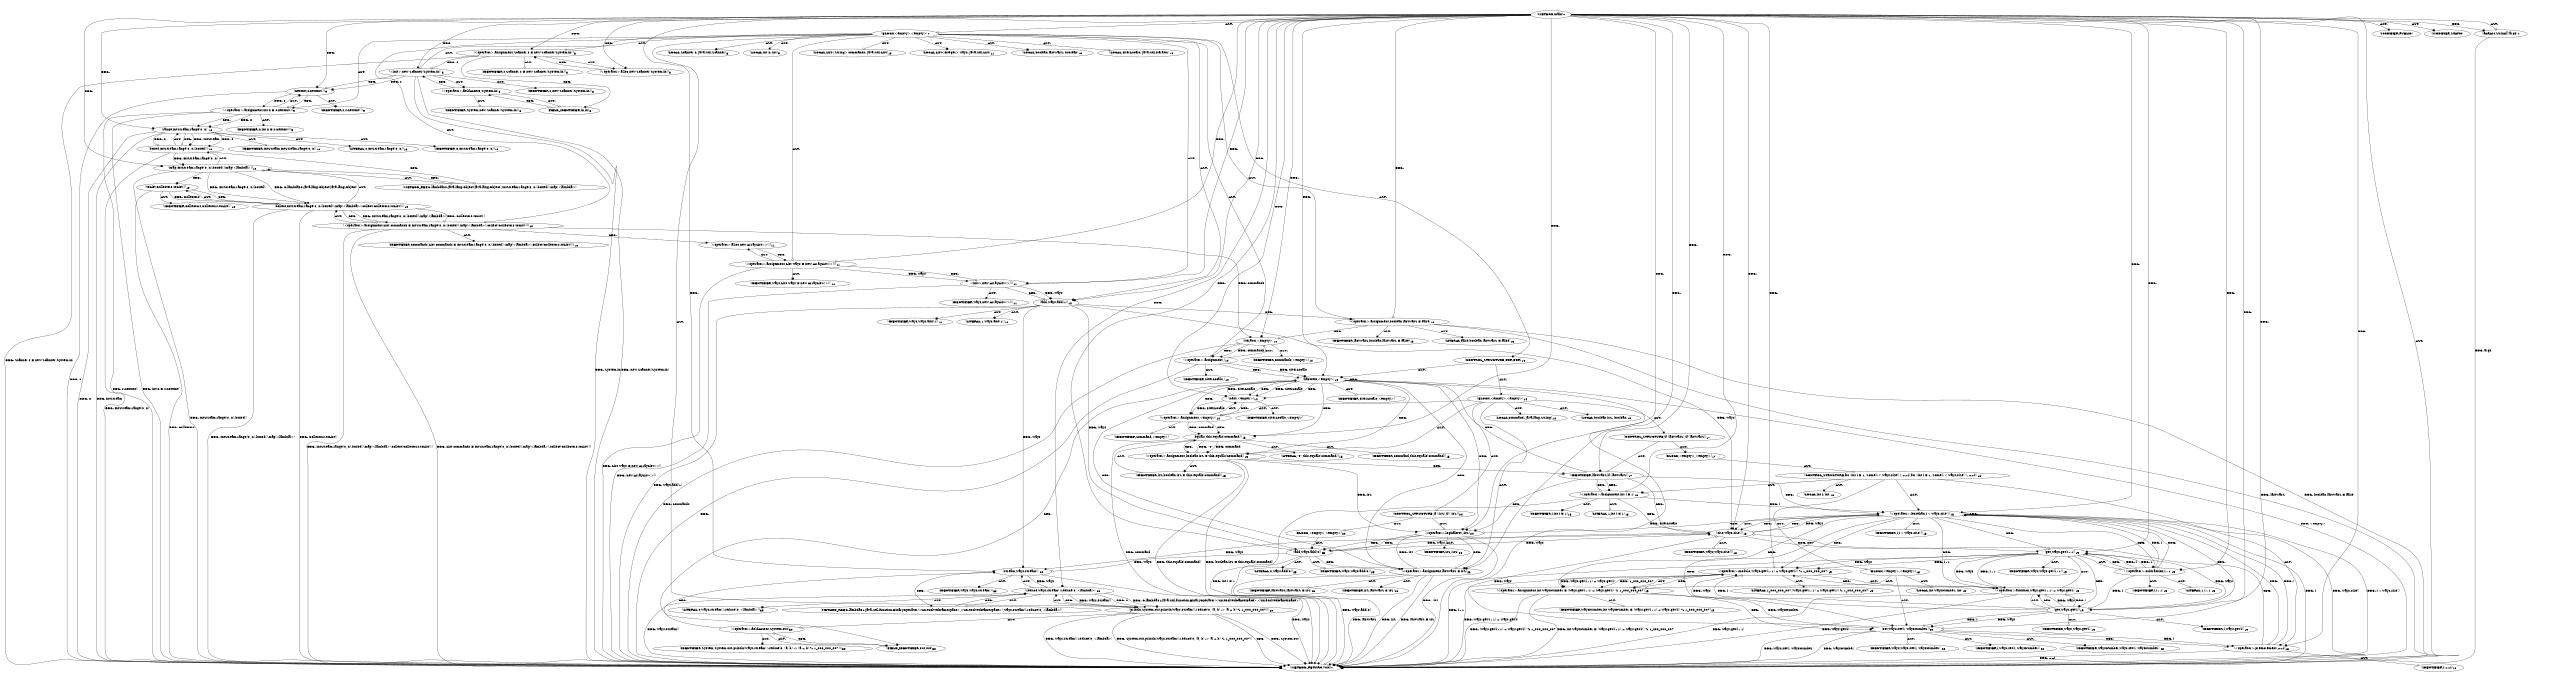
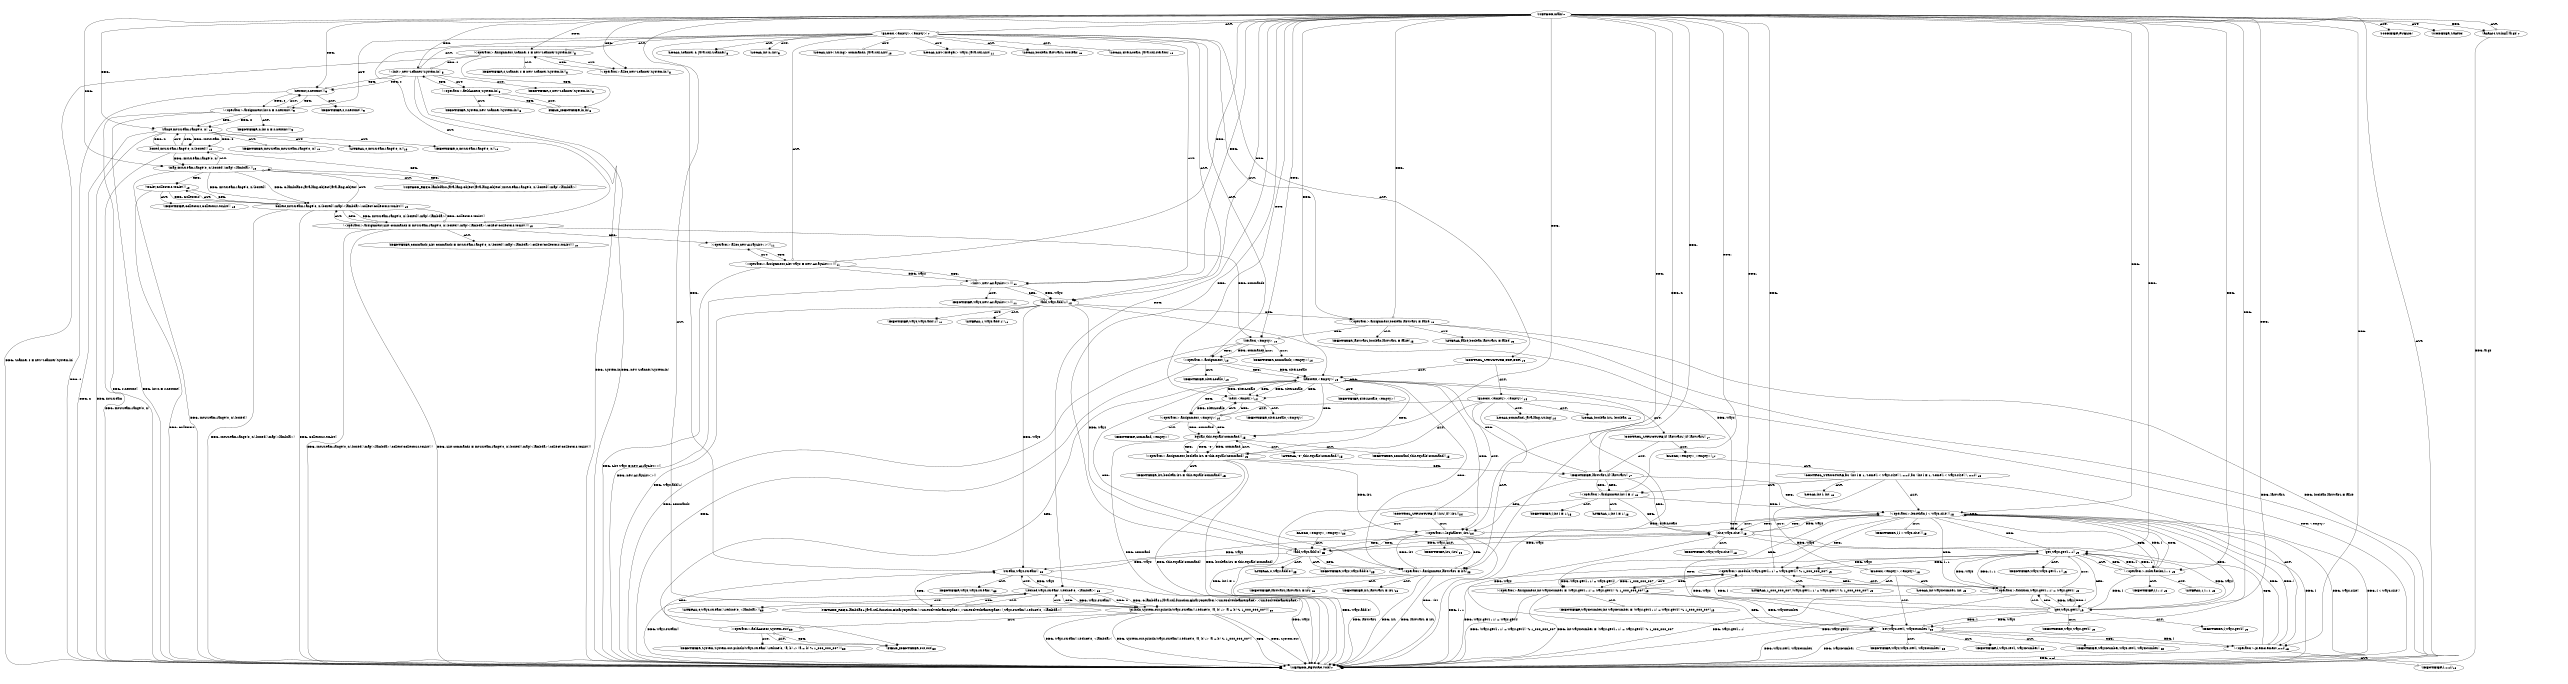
node "(IDENTIFIER,ways,List ways = new ArrayList<>())": removed
edge "(METHOD,main)" -> "(<operator>.assignment,lastWasS = isS)": label "DDG: " -> "DDG: n"
edge "(IDENTIFIER,isS,boolean isS = this.equals(command))" -> "(equals,this.equals(command))": now "(<operator>.assignment,boolean isS = this.equals(command))" -> "(equals,this.equals(command))"
edge "(size,ways.size())" -> "(get,ways.get(i - 1))": label "DDG: new" -> "DDG: ways"
